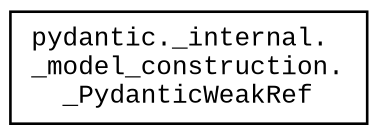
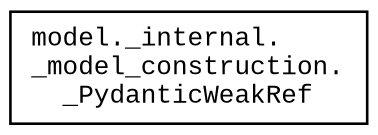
node "pydantic._internal. _model_construction. _PydanticWeakRef": label "pydantic._internal. _model_construction. _PydanticWeakRef" -> "model._internal. _model_construction. _PydanticWeakRef"
